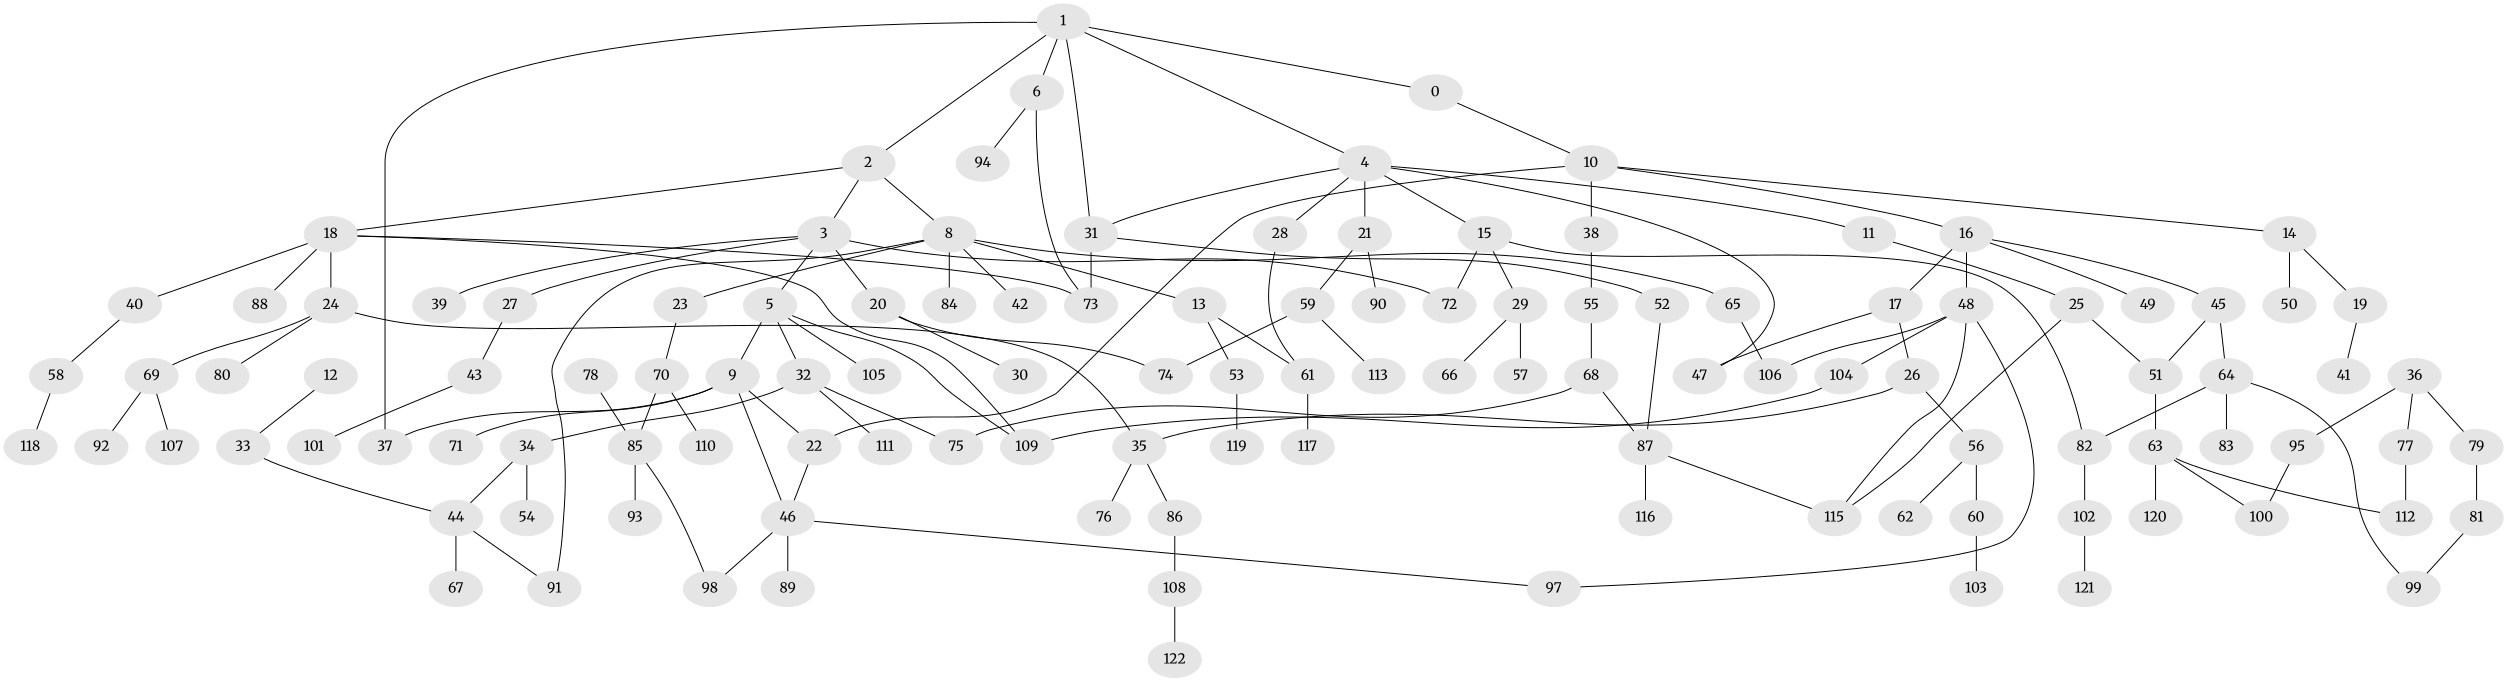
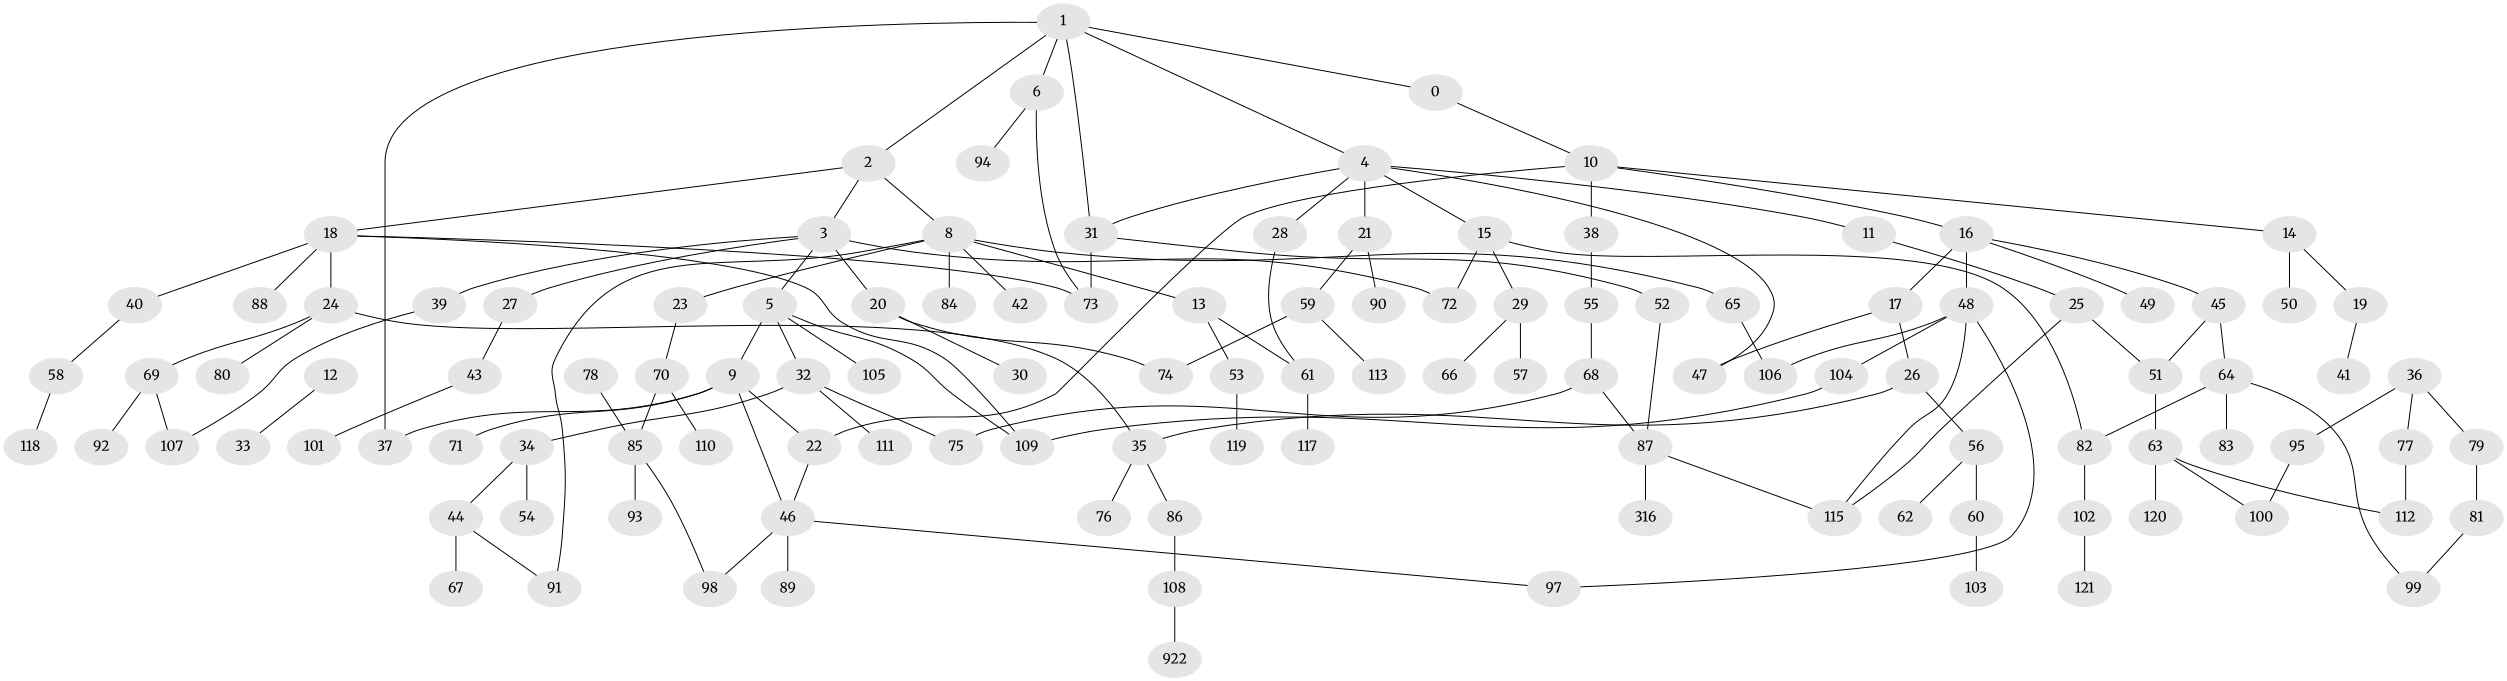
edge "39" -- "107": added
edge "33" -- "44": removed
node "116": label "116" -> "316"
node "122": label "122" -> "922"
